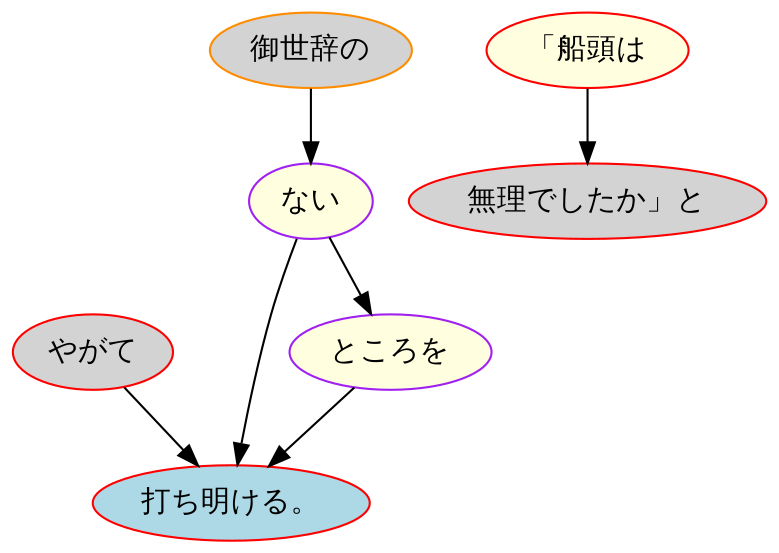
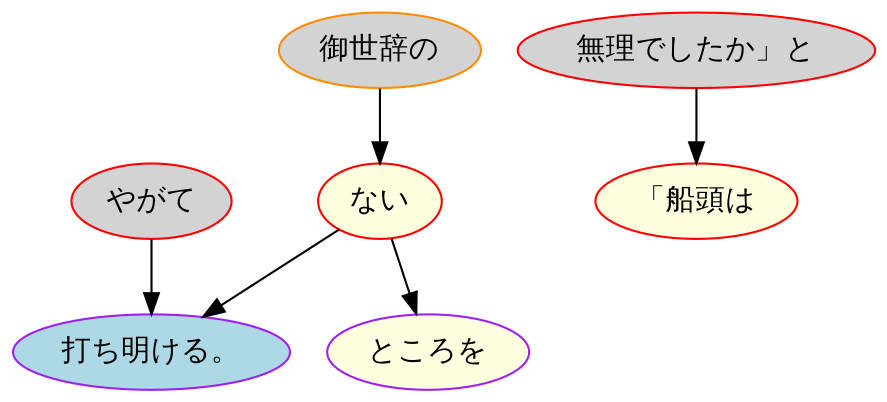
edge "「船頭は" -> "無理でしたか」と": reversed
node "ない": color purple -> red
edge "ところを" -> "打ち明ける。": removed
node "打ち明ける。": color red -> purple
